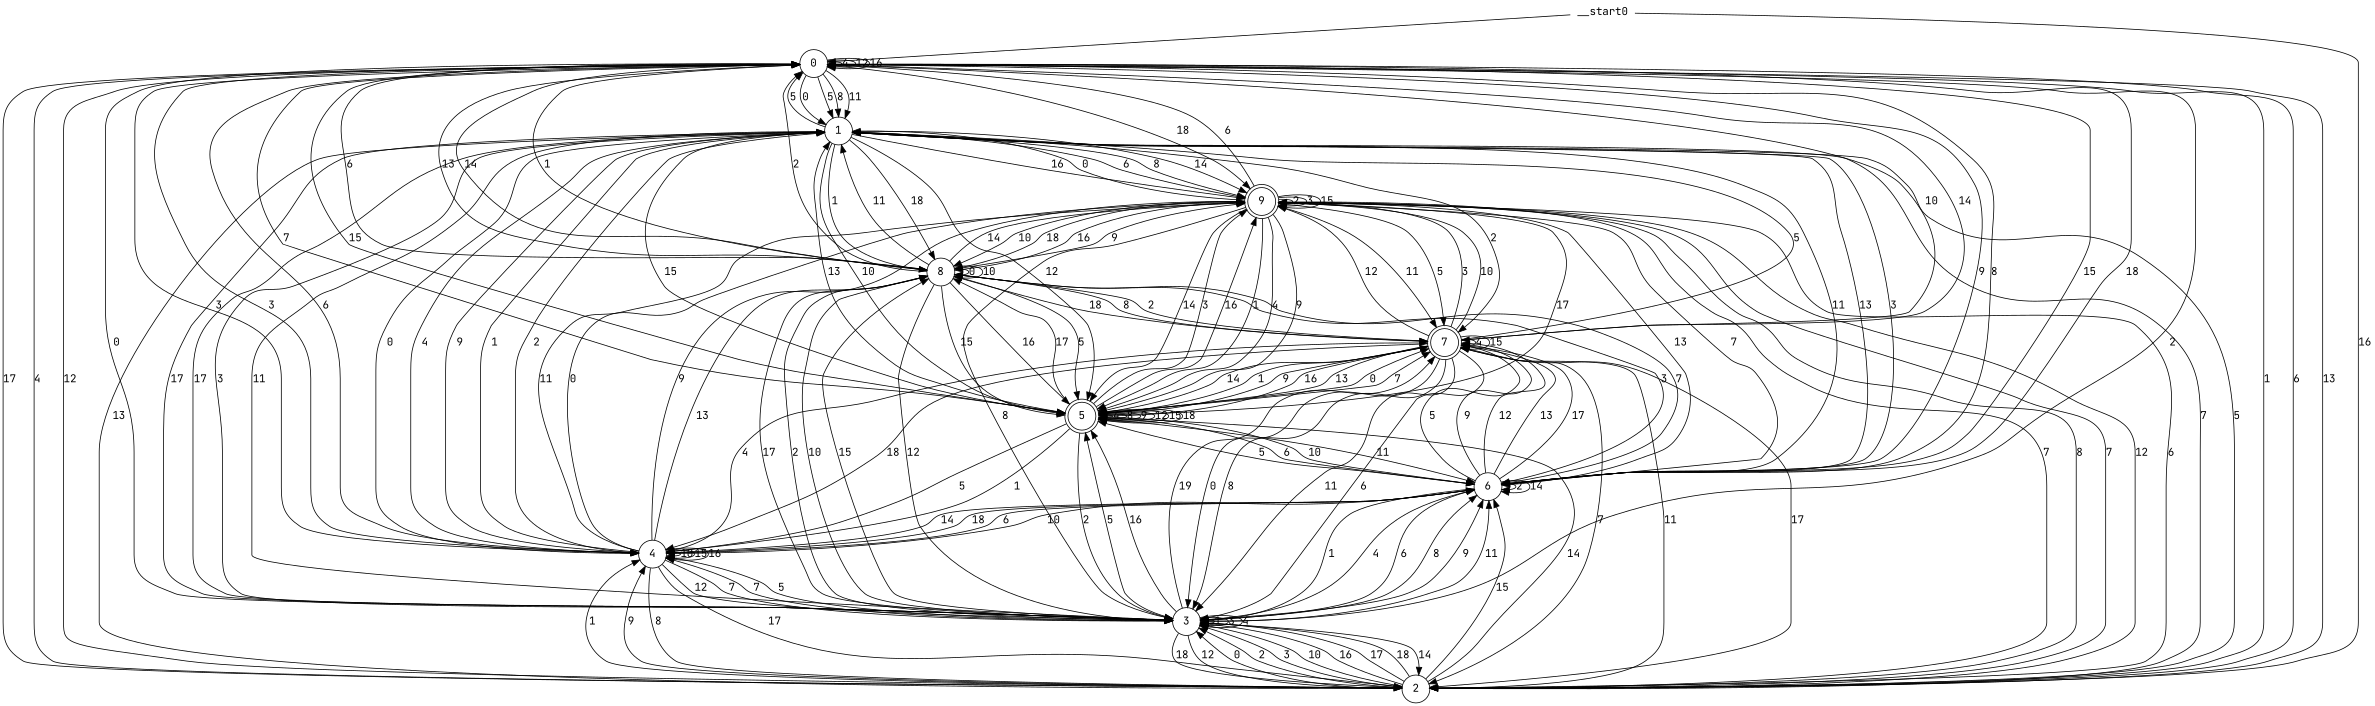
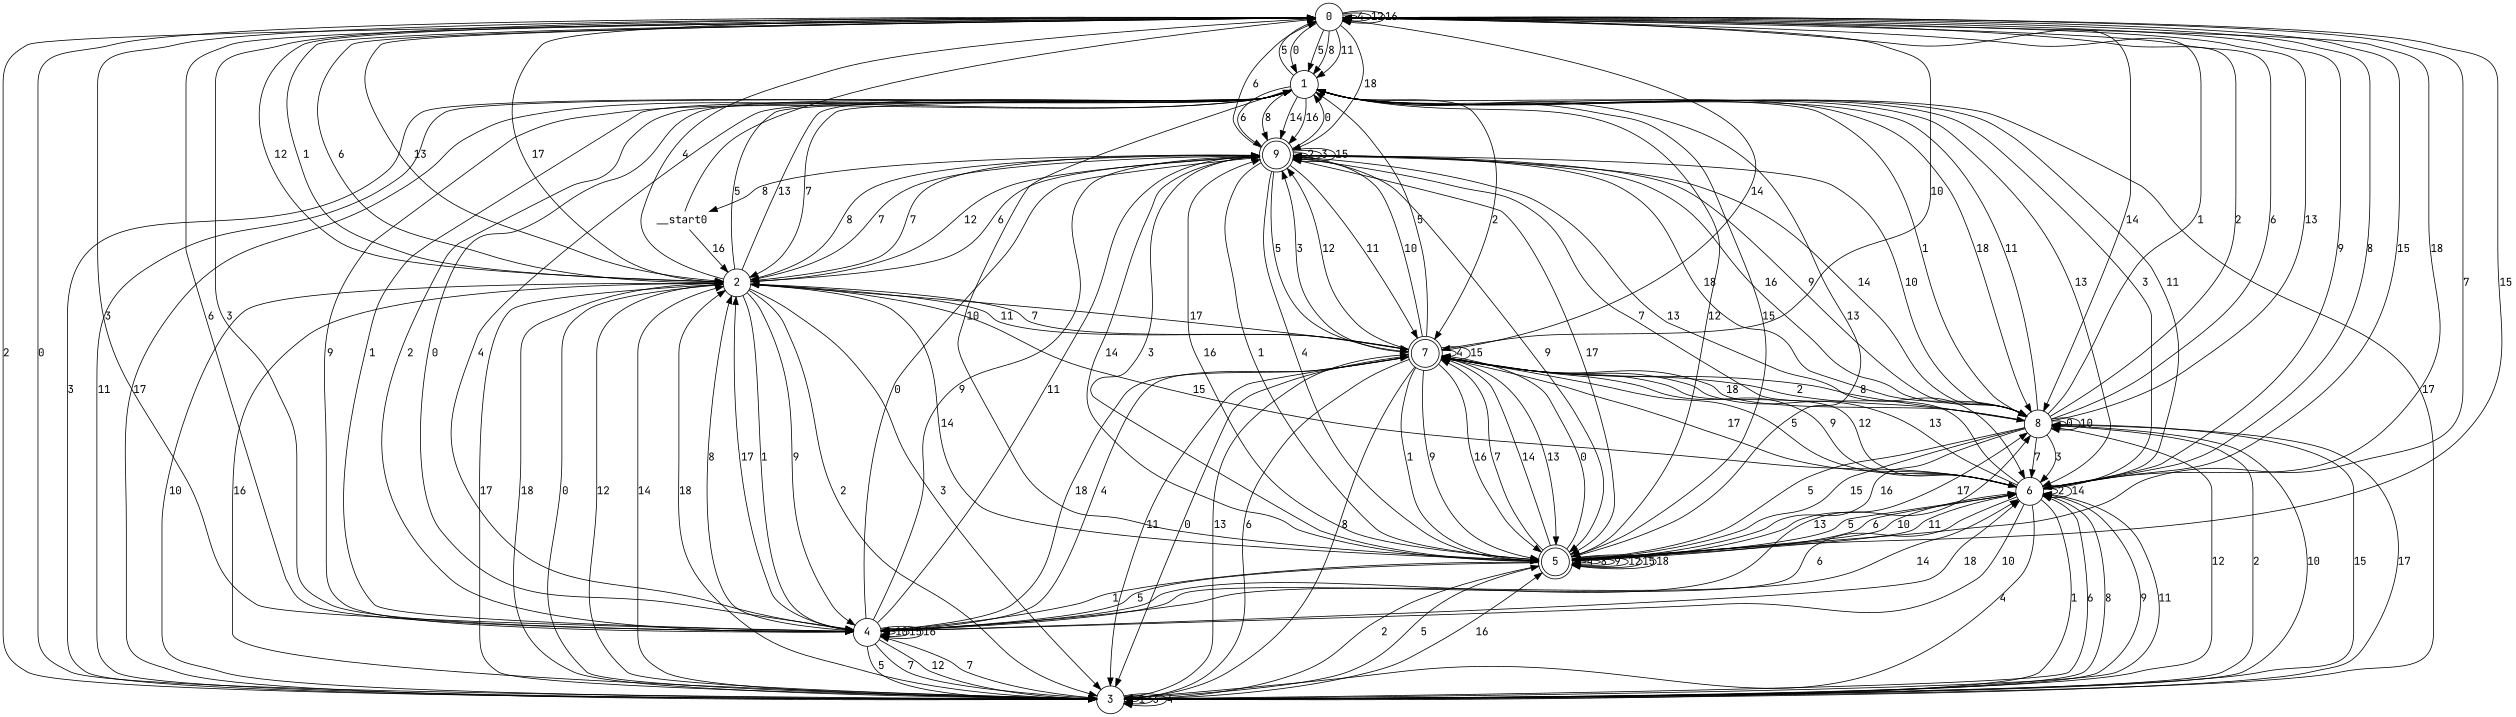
edge "9" -> "3": now "9" -> "__start0"
edge "3" -> "7": label "19" -> "13"
